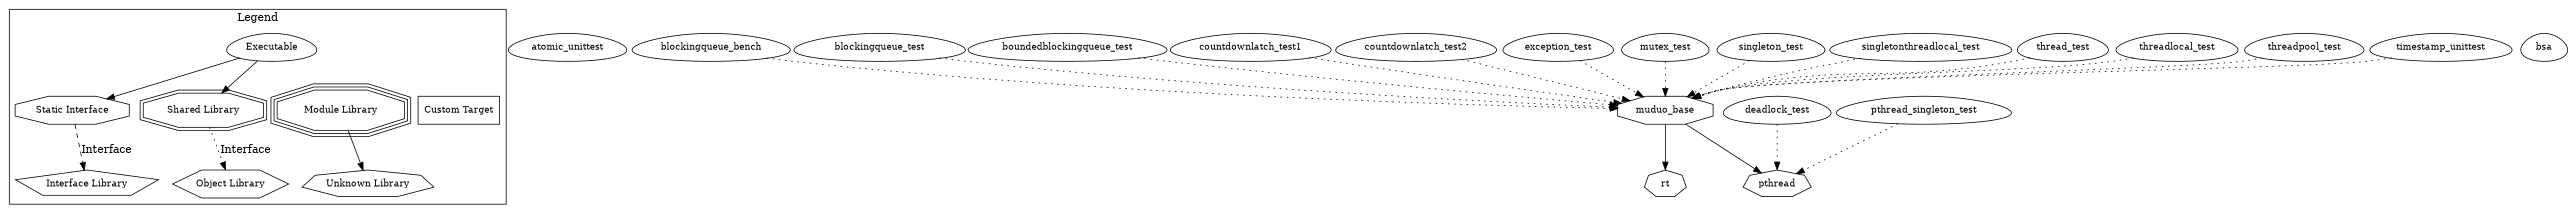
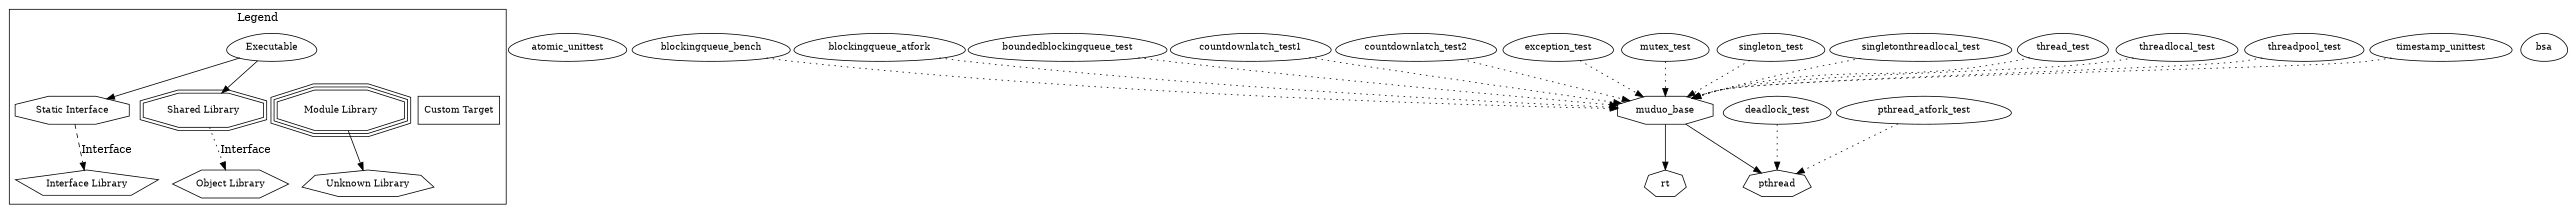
node "blockingqueue_test": label "blockingqueue_test" -> "blockingqueue_atfork"
node "pthread_singleton_test": label "pthread_singleton_test" -> "pthread_atfork_test"
